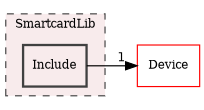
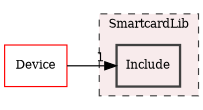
edge "Include" -> "Device": reversed
